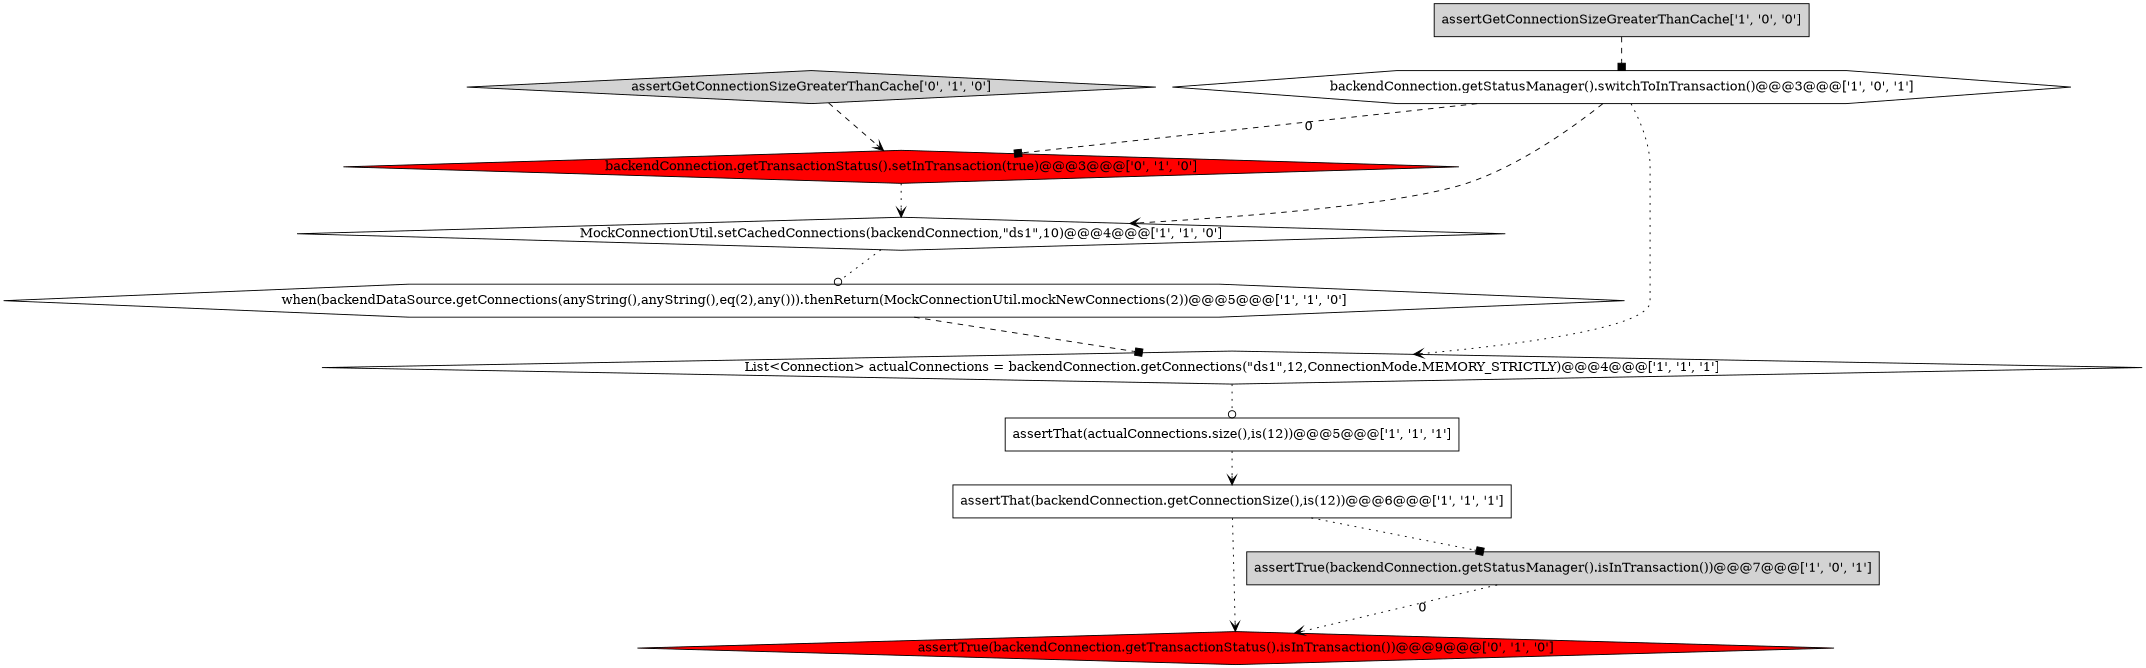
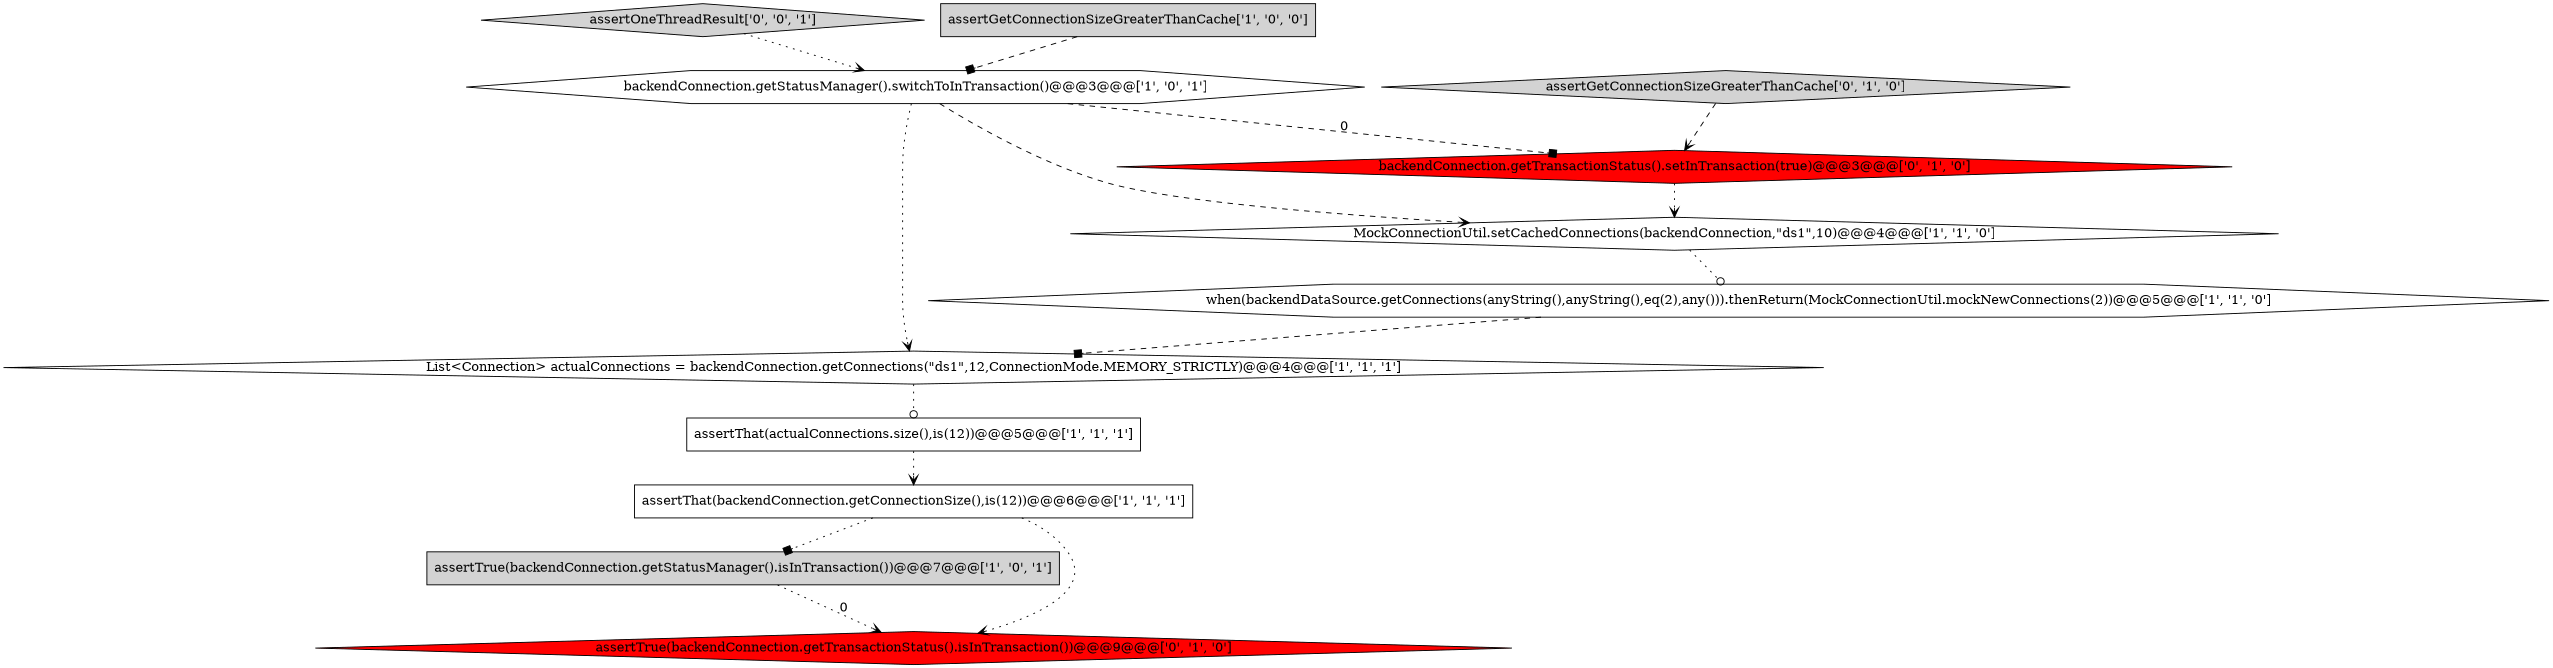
node "assertOneThreadResult['0', '0', '1']": added
